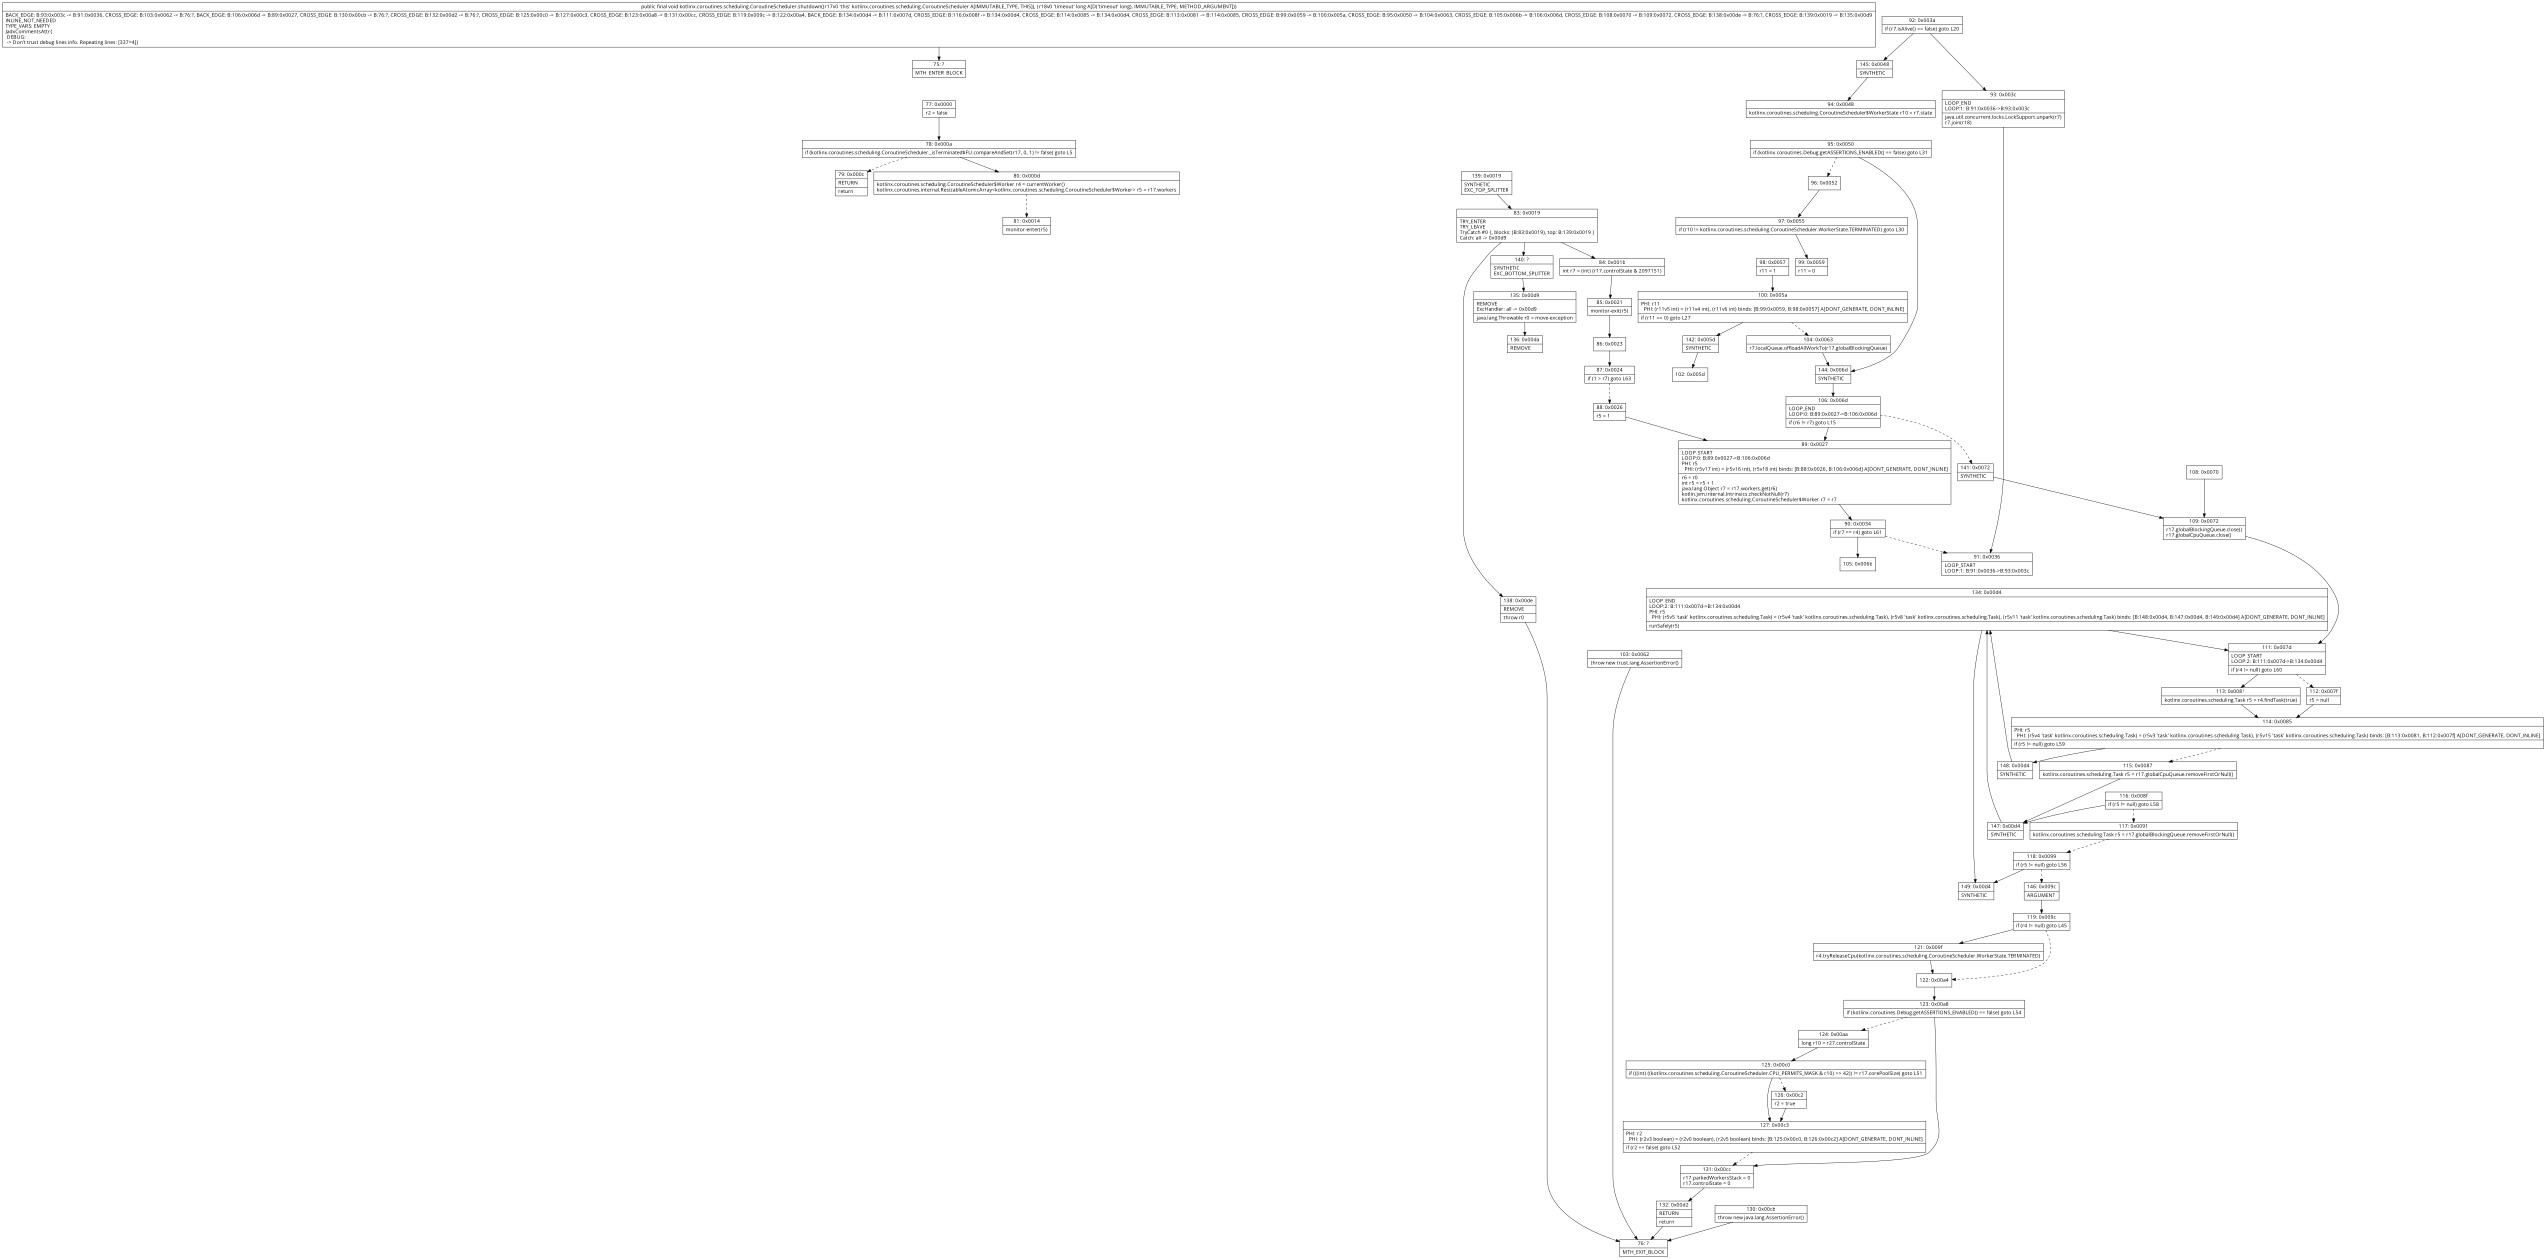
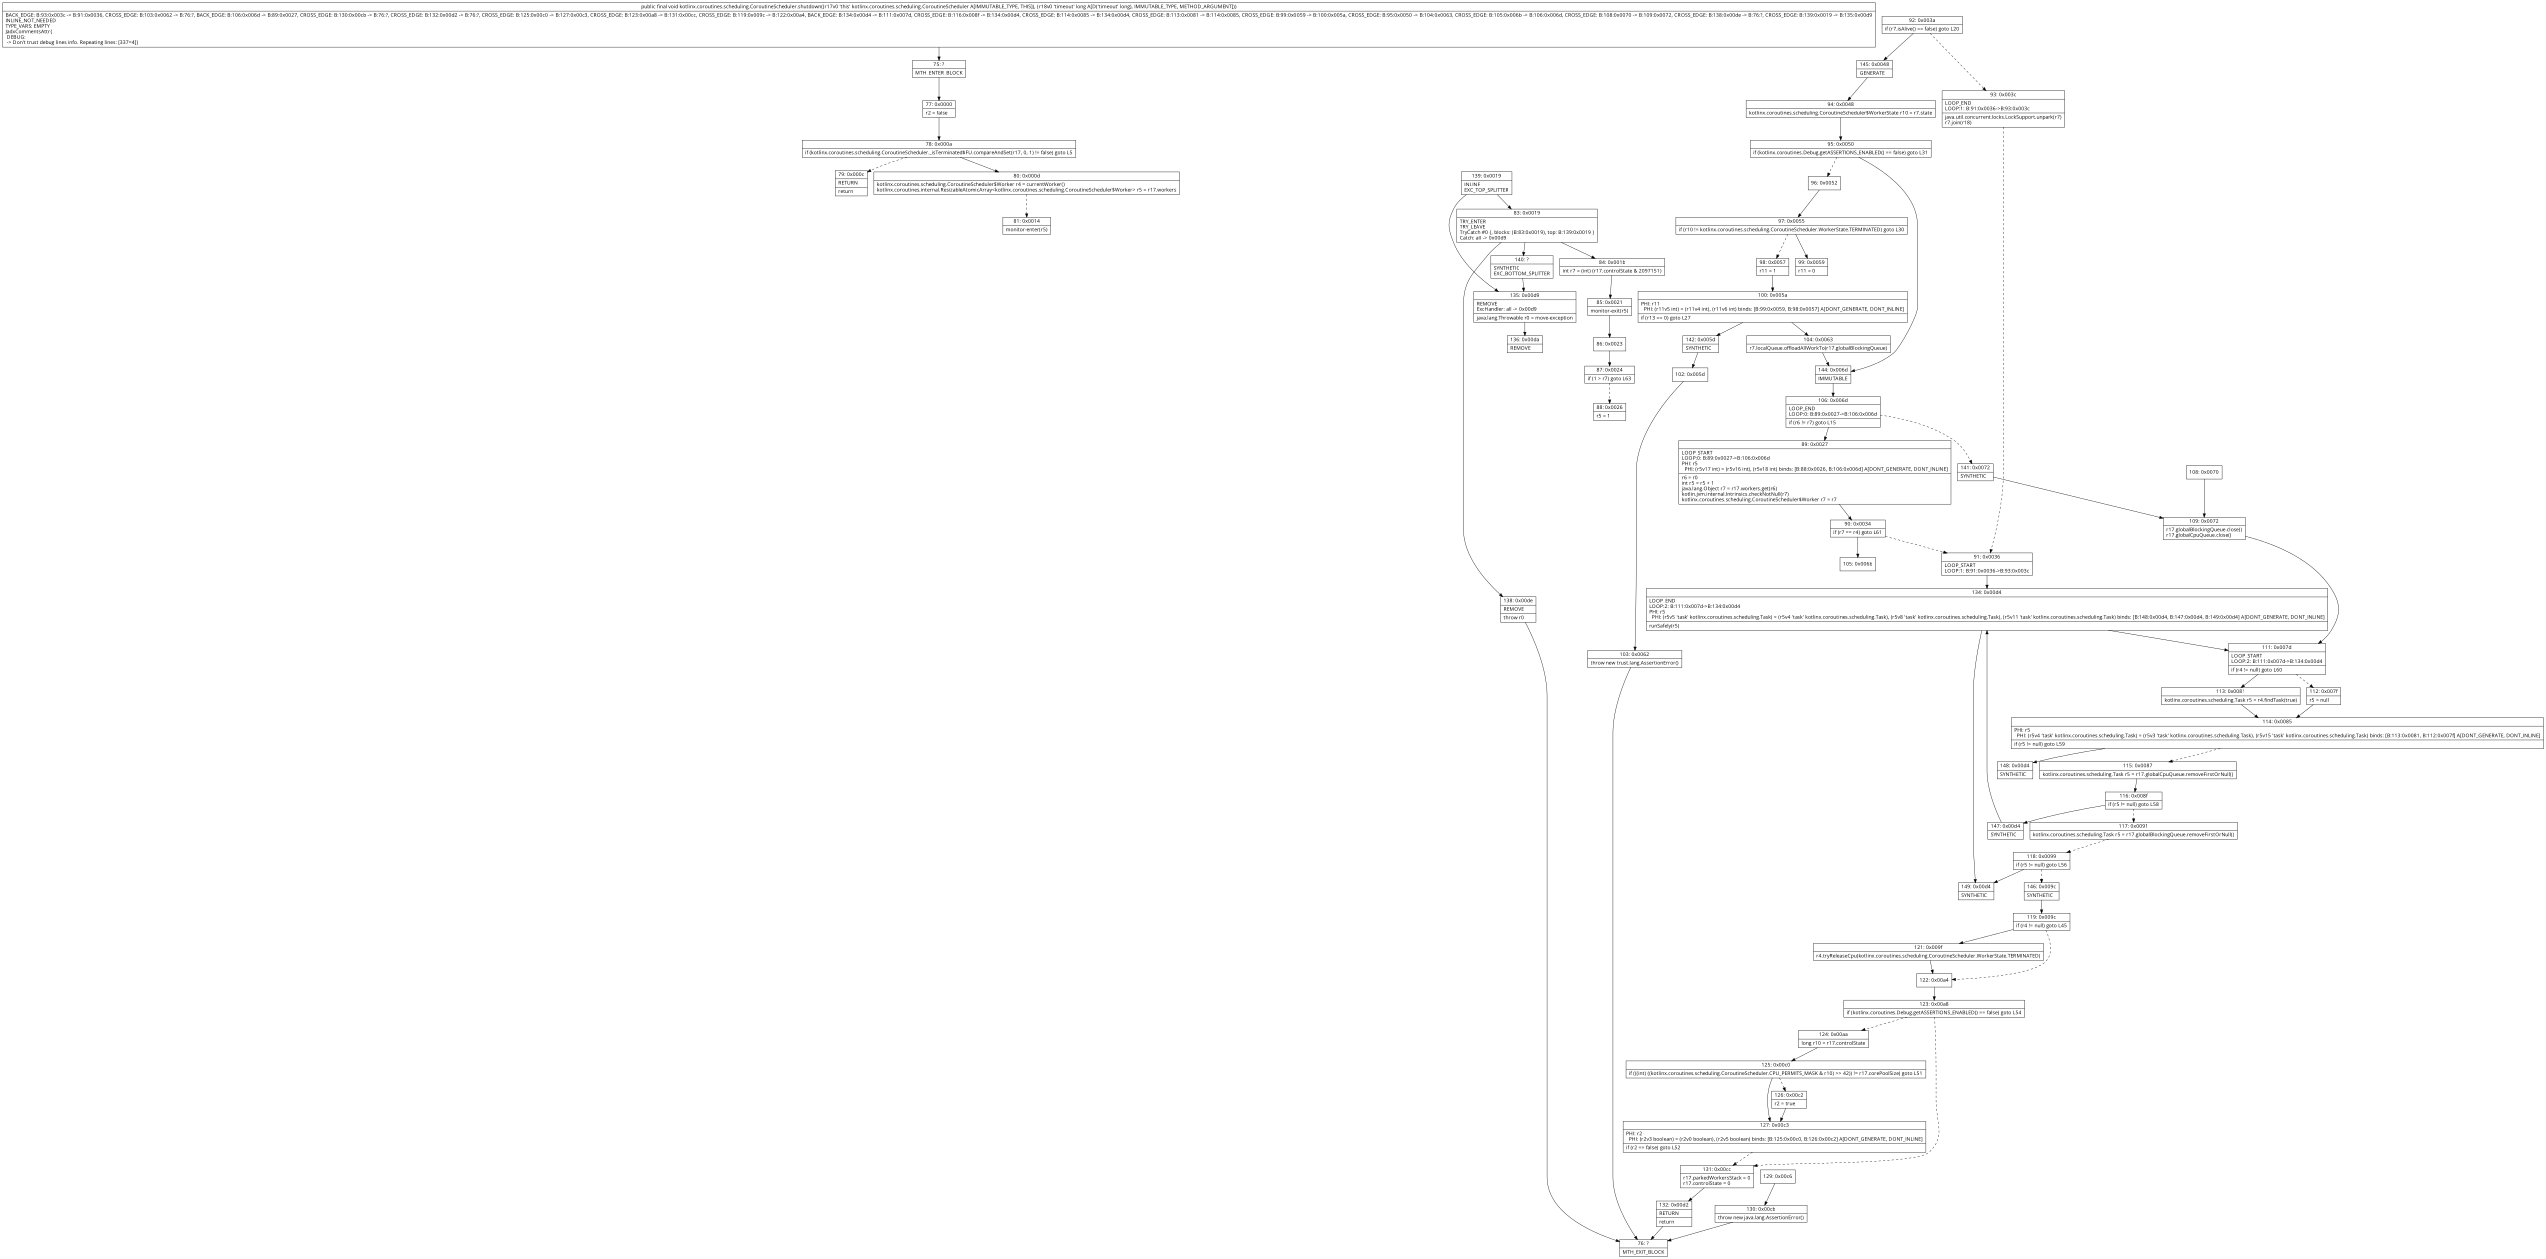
edge "92: 0x003a" -> "93: 0x003c": style solid -> dashed
node "145: 0x0048": text "SYNTHETIC" -> "GENERATE"
edge "75: ?" -> "77: 0x0000": added
edge "94: 0x0048" -> "95: 0x0050": added
node "139: 0x0019": text "SYNTHETIC" -> "INLINE"
edge "97: 0x0055" -> "98: 0x0057": added
edge "139: 0x0019" -> "135: 0x00d9": added
node "100: 0x005a": text "if (r11 == 0) goto L27" -> "if (r13 == 0) goto L27"
edge "100: 0x005a" -> "104: 0x0063": style dashed -> solid
edge "93: 0x003c" -> "91: 0x0036": style solid -> dashed
node "144: 0x006d": text "SYNTHETIC" -> "IMMUTABLE"
edge "88: 0x0026" -> "89: 0x0027": removed
edge "102: 0x005d" -> "103: 0x0062": added
edge "148: 0x00d4" -> "134: 0x00d4": now "91: 0x0036" -> "134: 0x00d4"
edge "115: 0x0087" -> "147: 0x00d4": now "115: 0x0087" -> "116: 0x008f"
node "146: 0x009c": text "ARGUMENT" -> "SYNTHETIC"
node "124: 0x00aa": text "long r10 = r27.controlState" -> "long r10 = r17.controlState"
edge "123: 0x00a8" -> "131: 0x00cc": style solid -> dashed
node "129: 0x00c6": added
